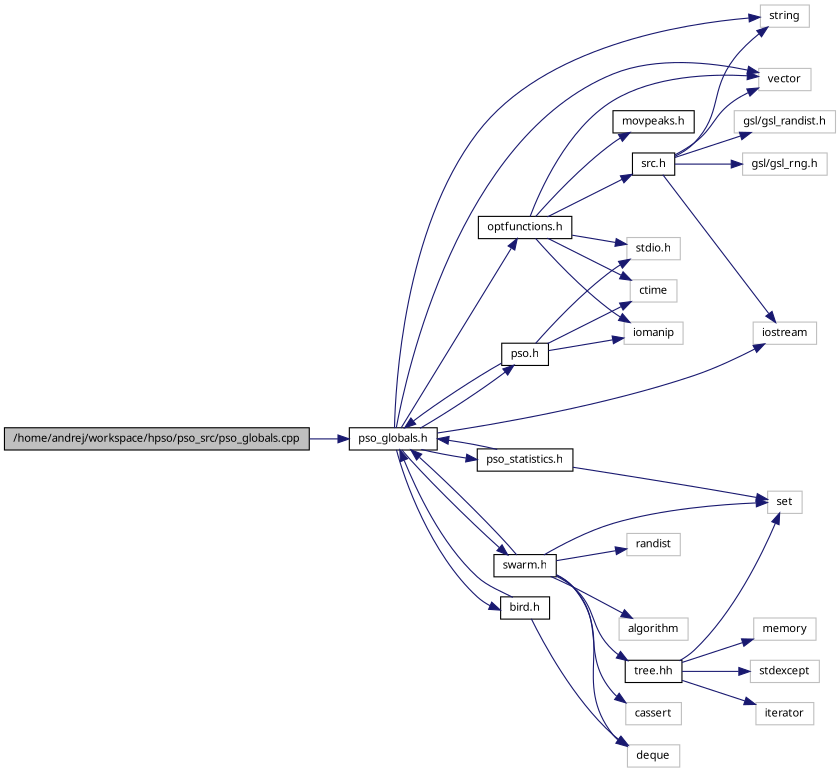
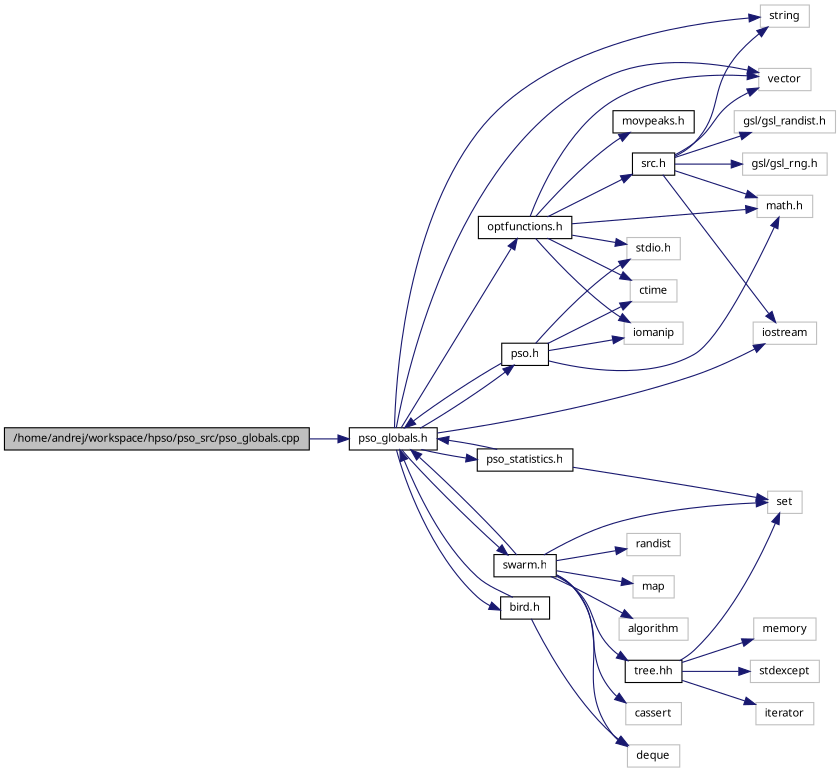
node "math.h": added
node "map": added
